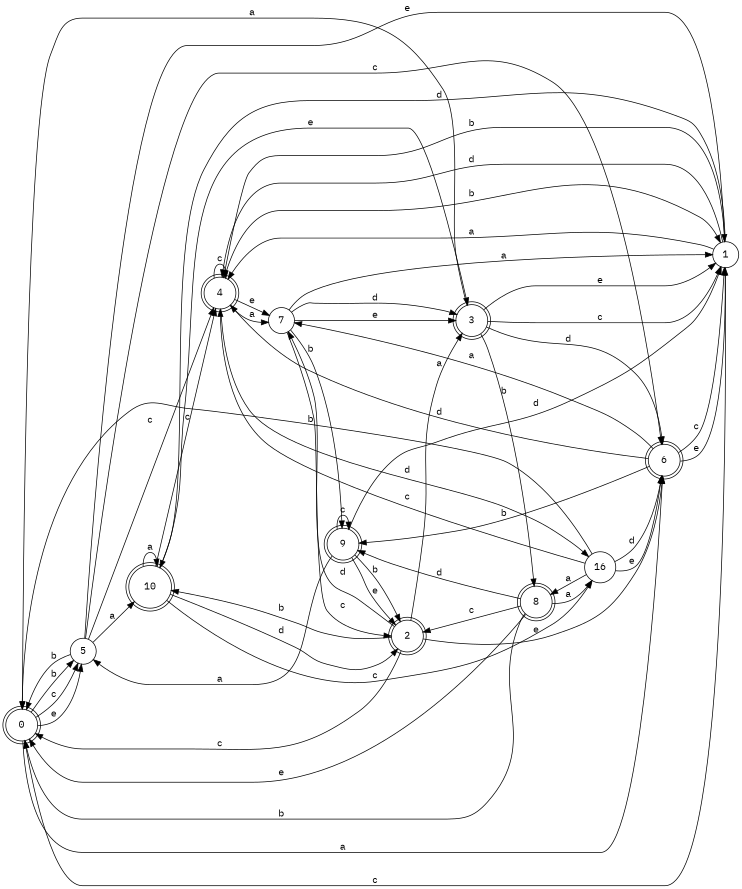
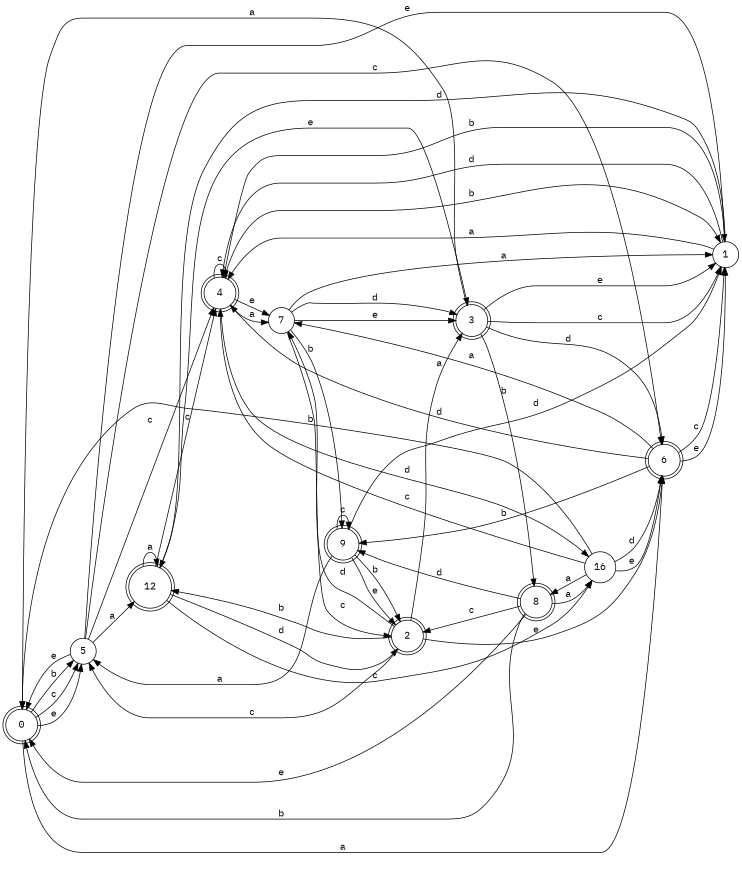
node "10": label "10" -> "12"
edge "5" -> "0": label "b" -> "e"
edge "2" -> "0": now "2" -> "5"
edge "1" -> "0": removed, label "c"
